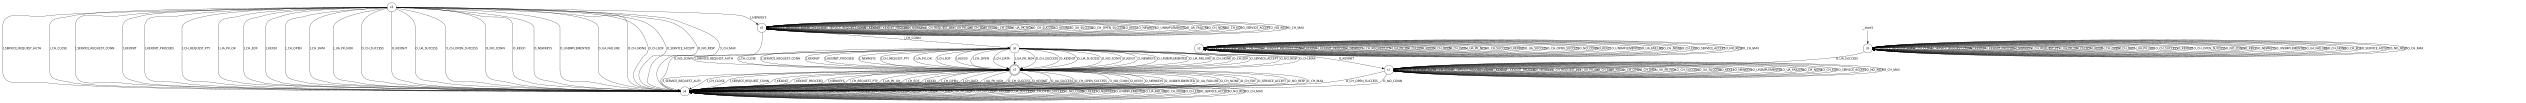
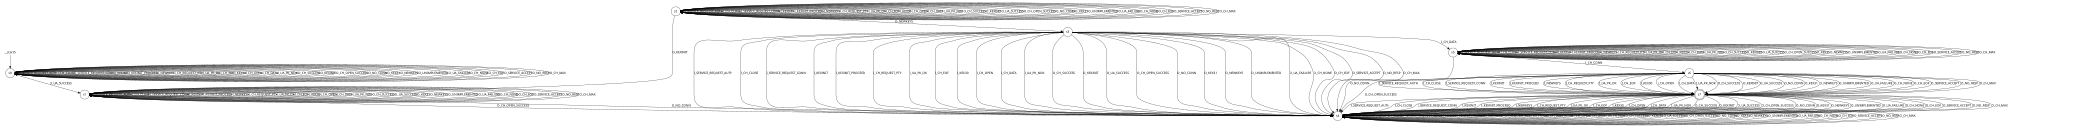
edge "s3" -> "s5": label "I_NEWKEYS" -> "I_CH_DATA"
edge "s2" -> "s3": added, label "O_NEWKEYS"
edge "s6" -> "s4": added, label "O_CH_OPEN_SUCCESS"
